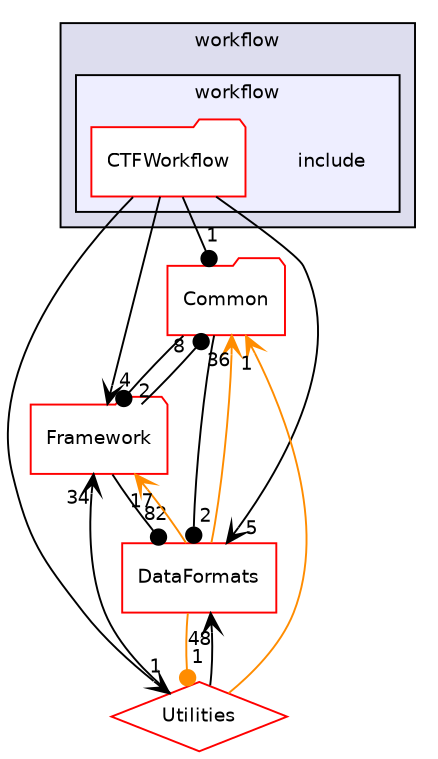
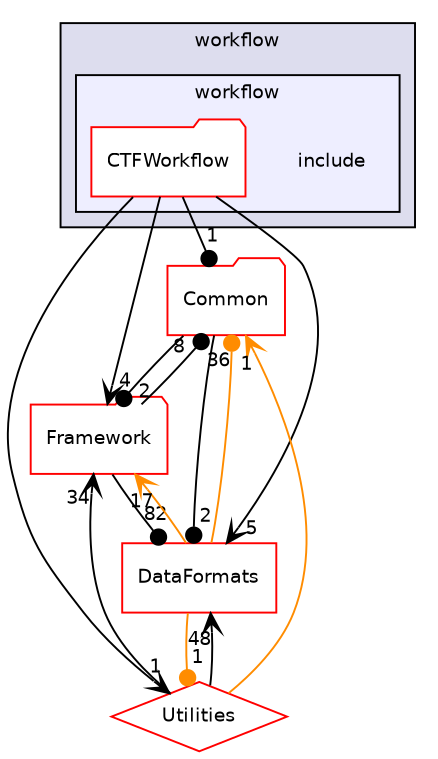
edge "DataFormats" -> "Common": arrowhead vee -> dot
